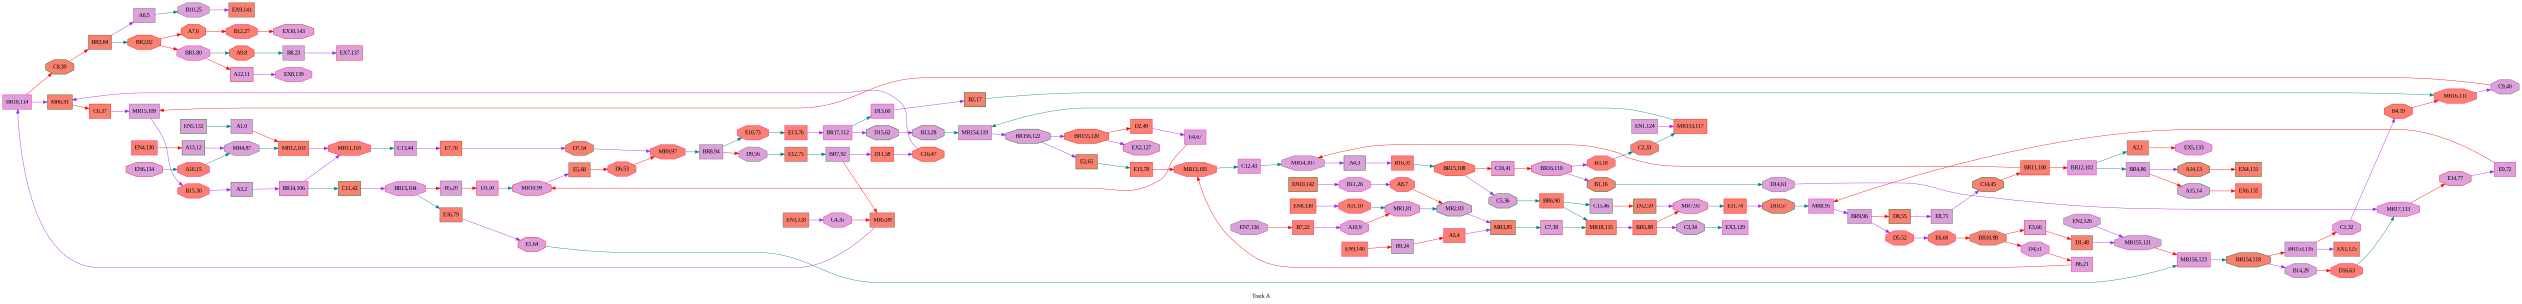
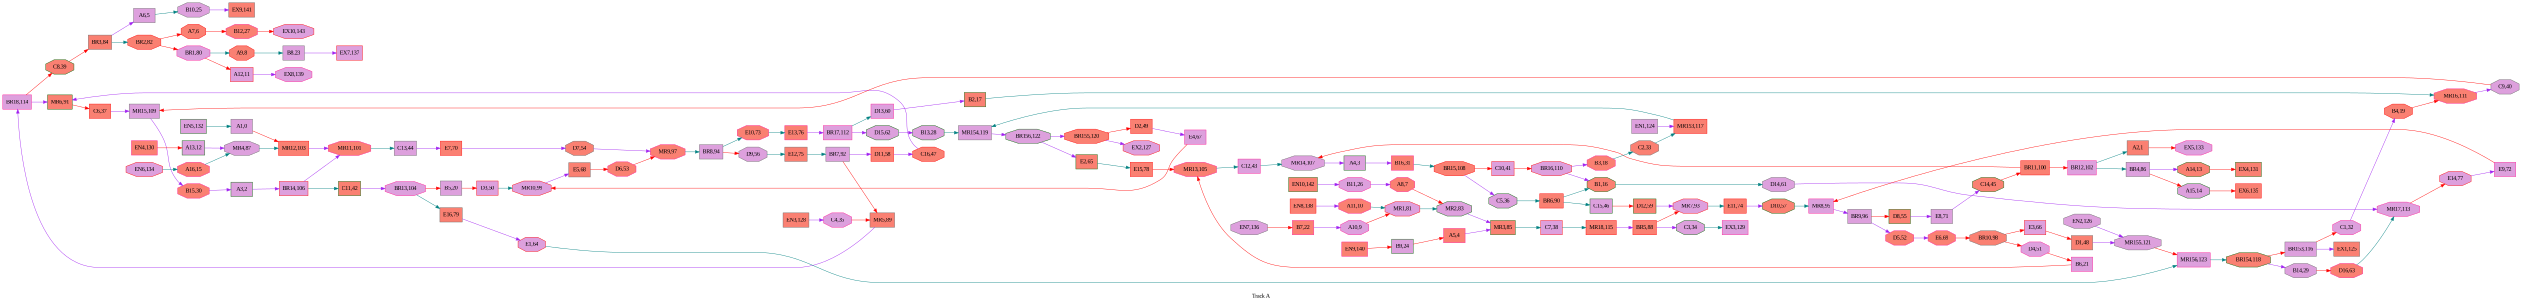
edge "BR6,90" -> "MR18,115": now "BR6,90" -> "B1,16"
